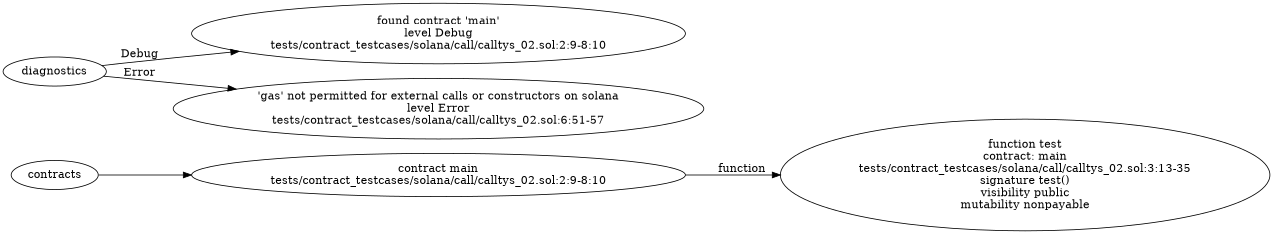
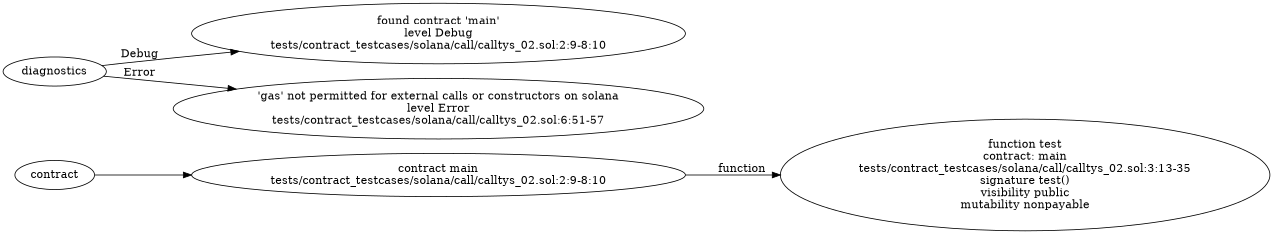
node "contracts": label "contracts" -> "contract"
